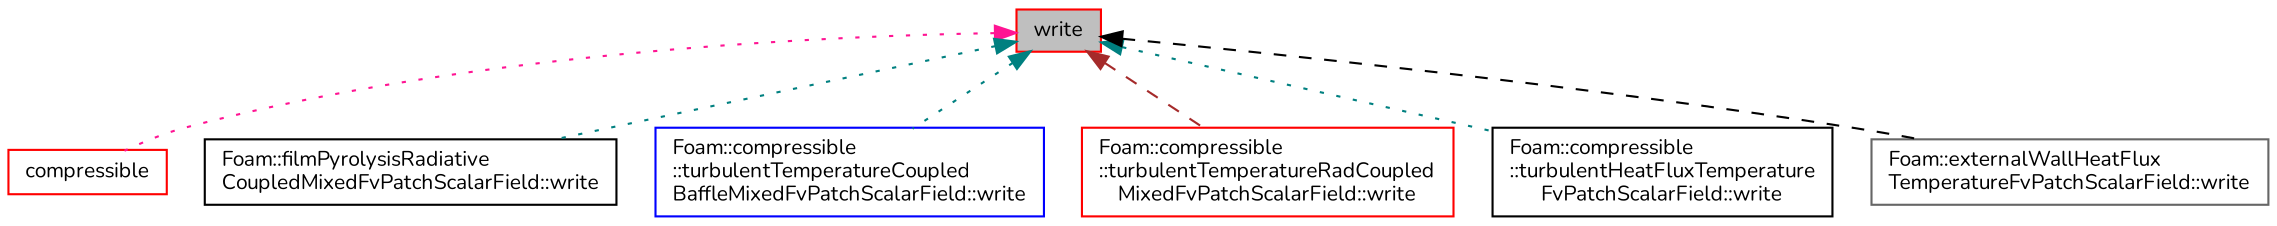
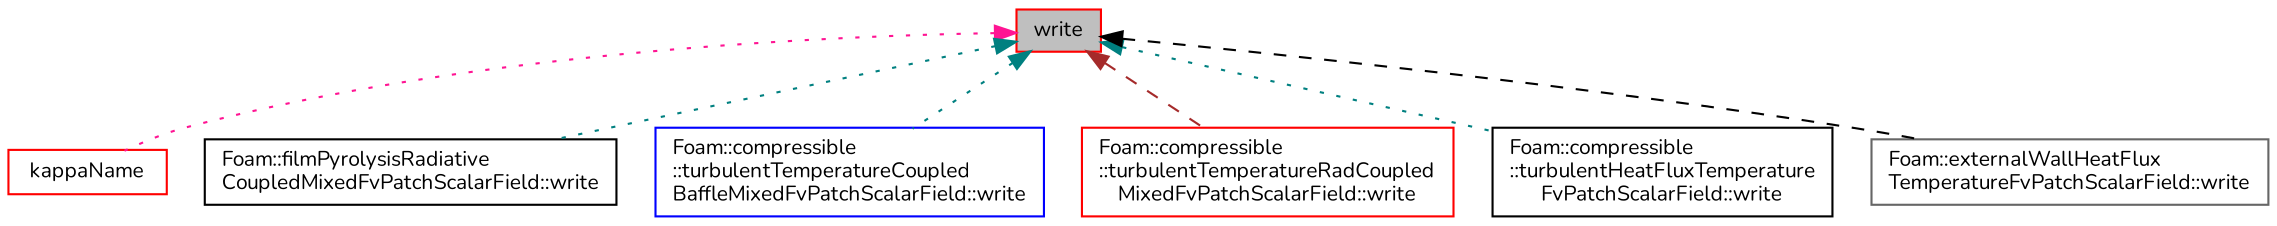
node "compressible": label "compressible" -> "kappaName"
